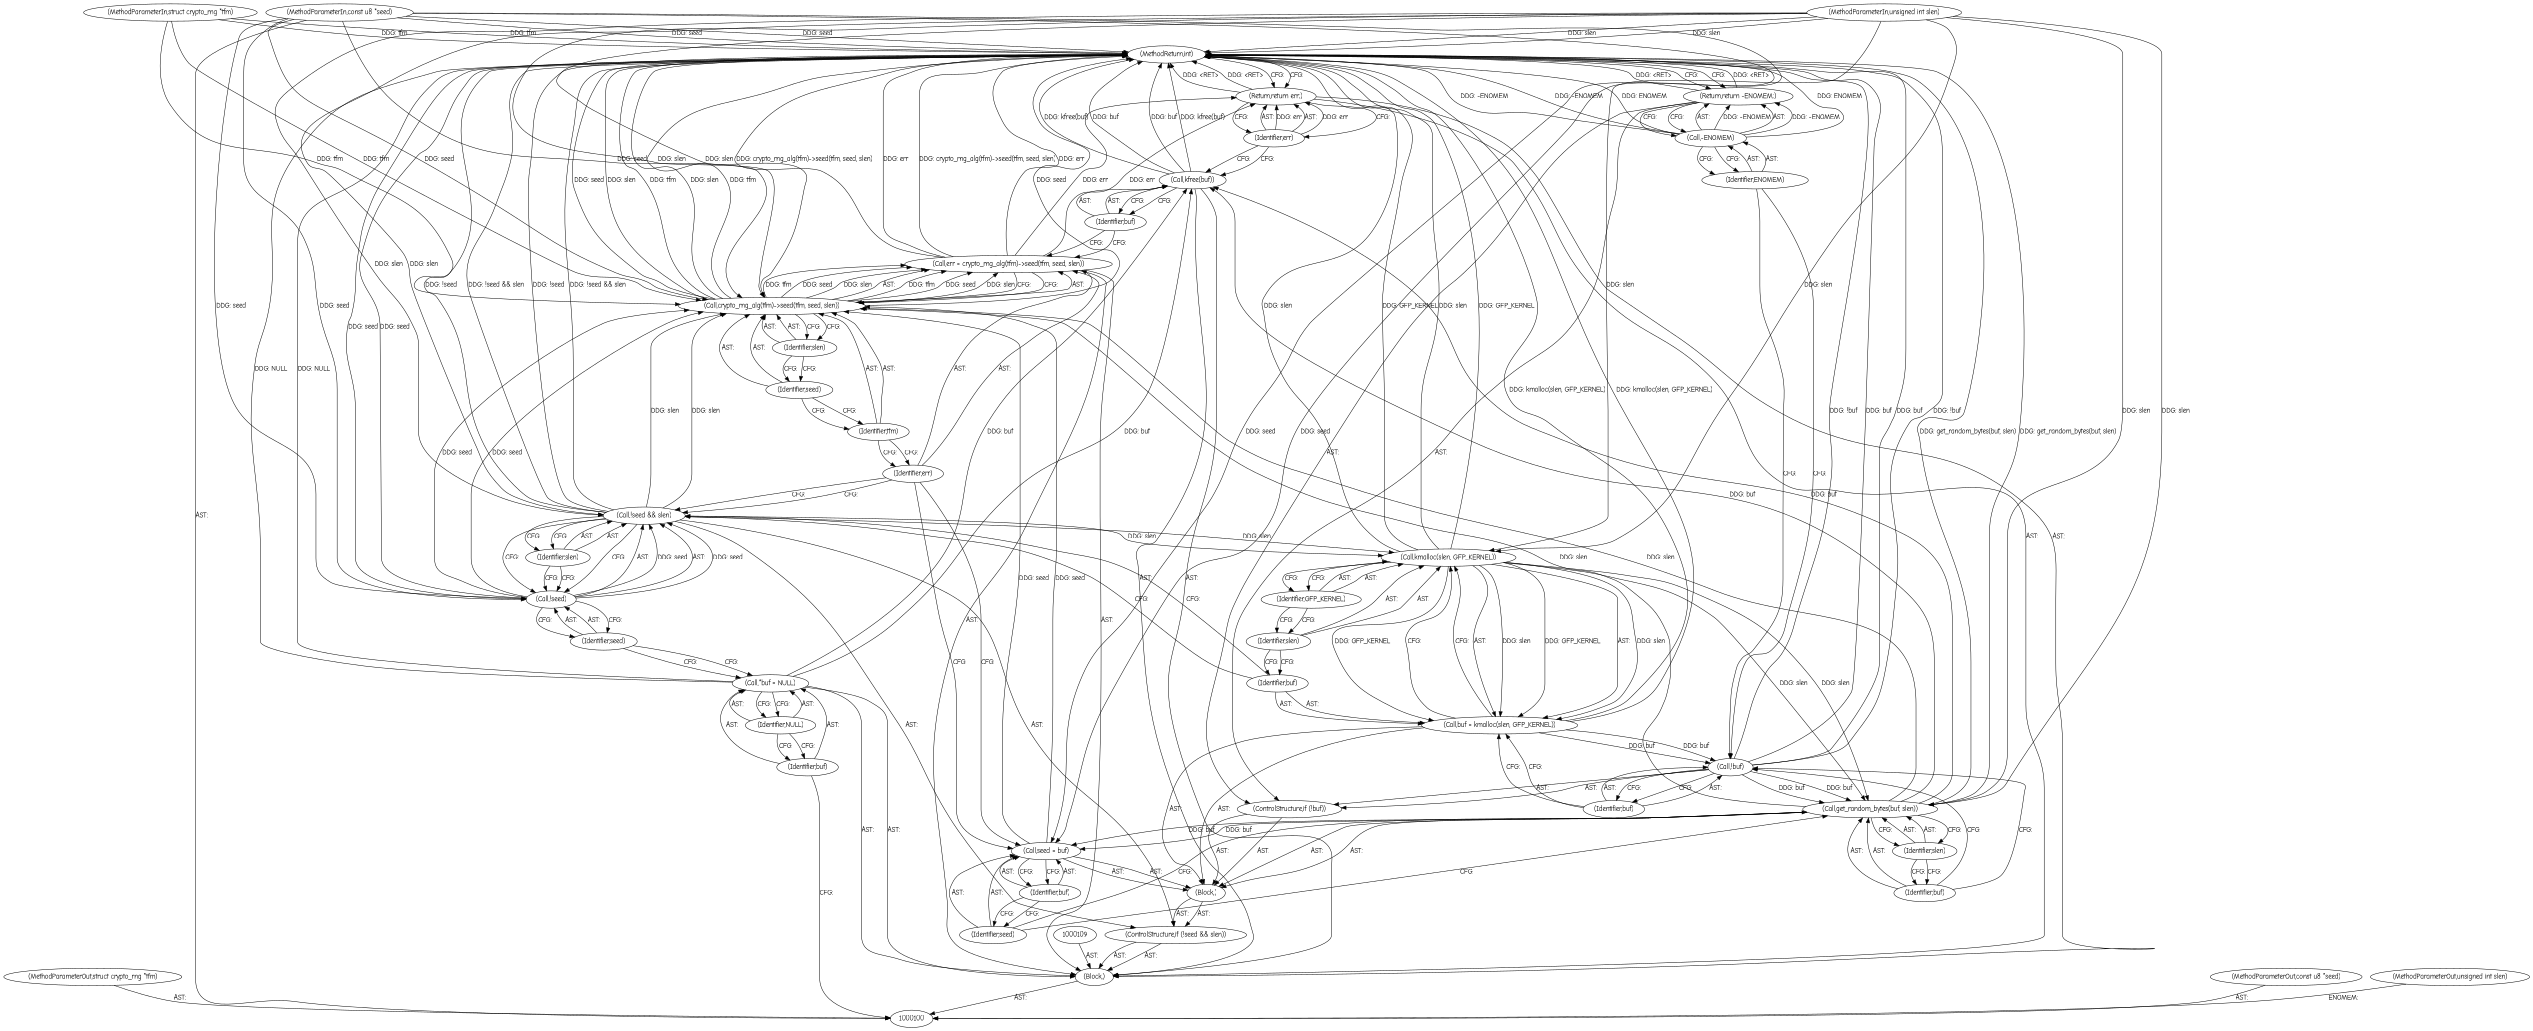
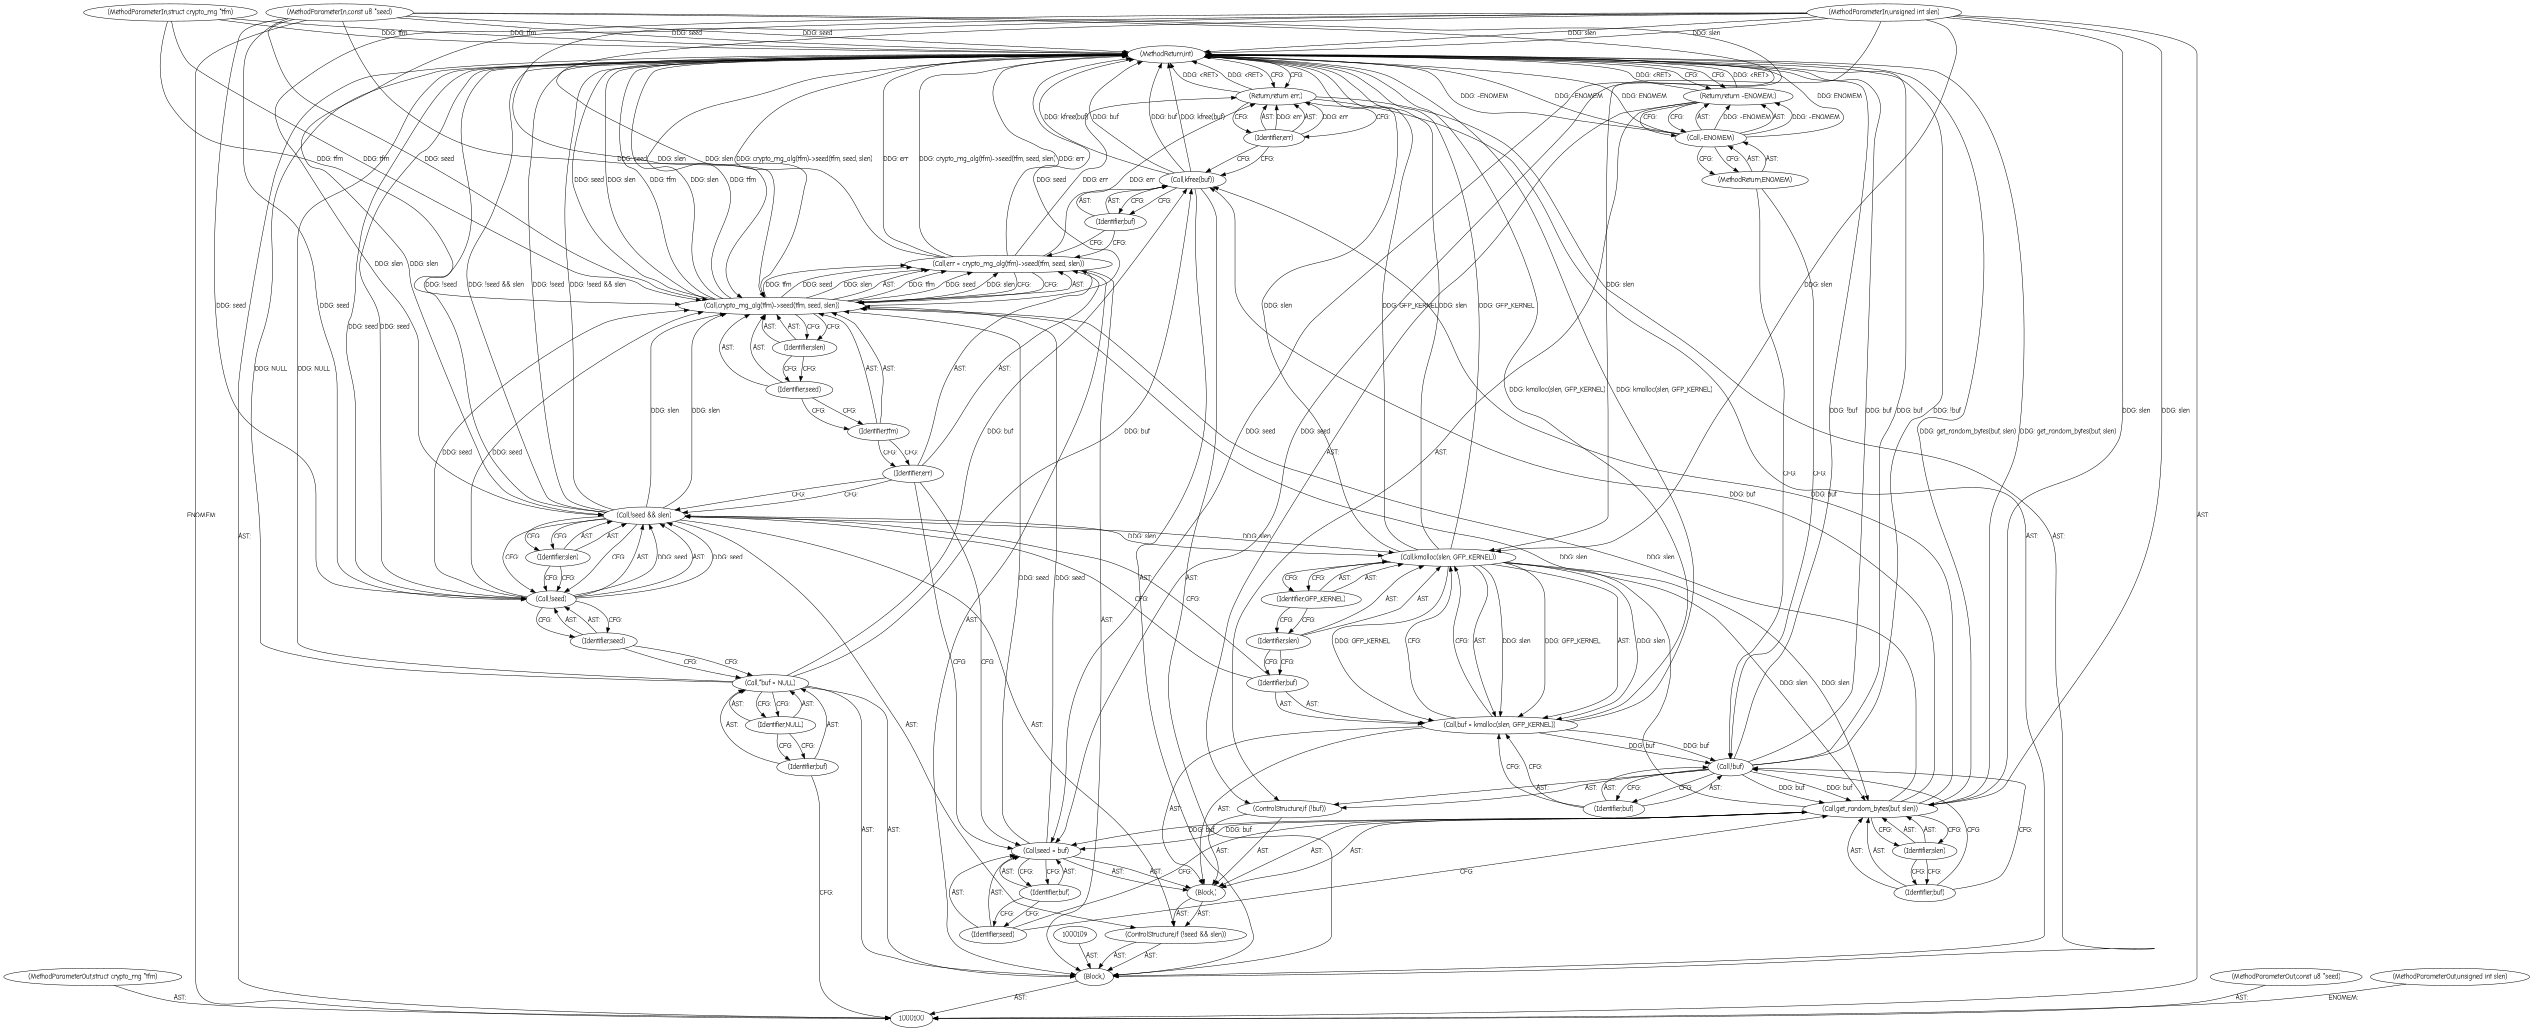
node "(Identifier,ENOMEM)": label "(Identifier,ENOMEM)" -> "(MethodReturn,ENOMEM)"
edge "(MethodReturn,int)" -> "1000100": added, label "AST:"
edge "(MethodParameterIn,const u8 *seed)" -> "1000100": label "AST: " -> "ENOMEM: "
edge "(MethodParameterIn,unsigned int slen)" -> "1000100": added, label "AST:"
